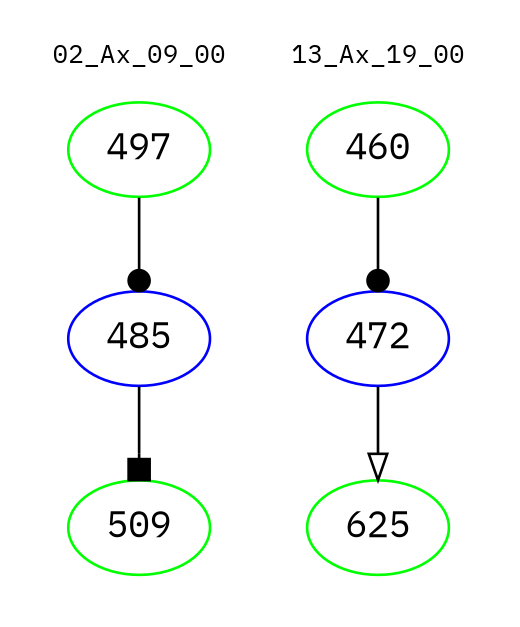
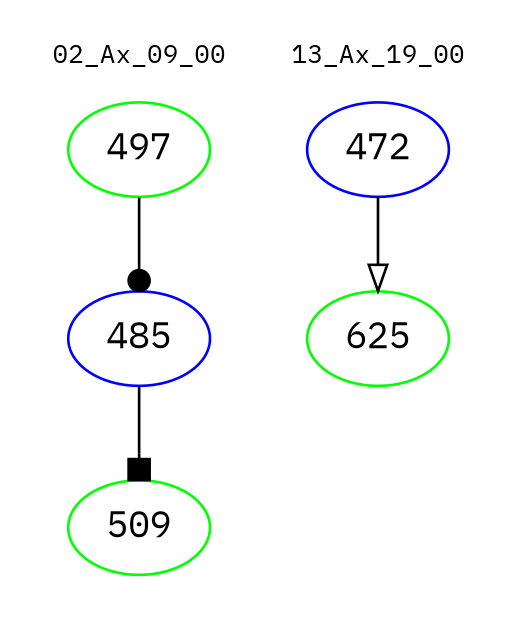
node "460": removed
